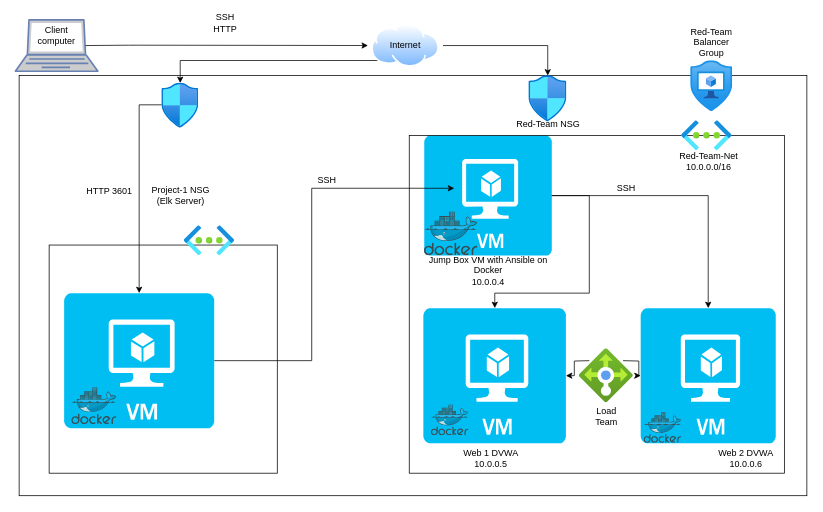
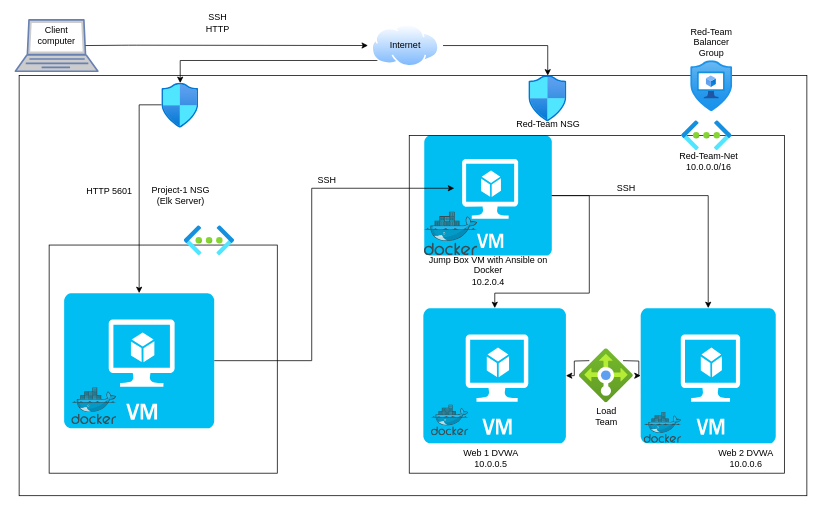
node "SSH HTTP": moved (225, 23) -> (218, 23)
node "HTTP 3601": label "HTTP 3601" -> "HTTP 5601"
node "Jump Box VM with Ansible on Docker 10.0.0.4": label "Jump Box VM with Ansible on Docker 10.0.0.4" -> "Jump Box VM with Ansible on Docker 10.2.0.4"
